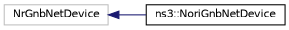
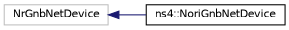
node "ns3::NoriGnbNetDevice": label "ns3::NoriGnbNetDevice" -> "ns4::NoriGnbNetDevice"
